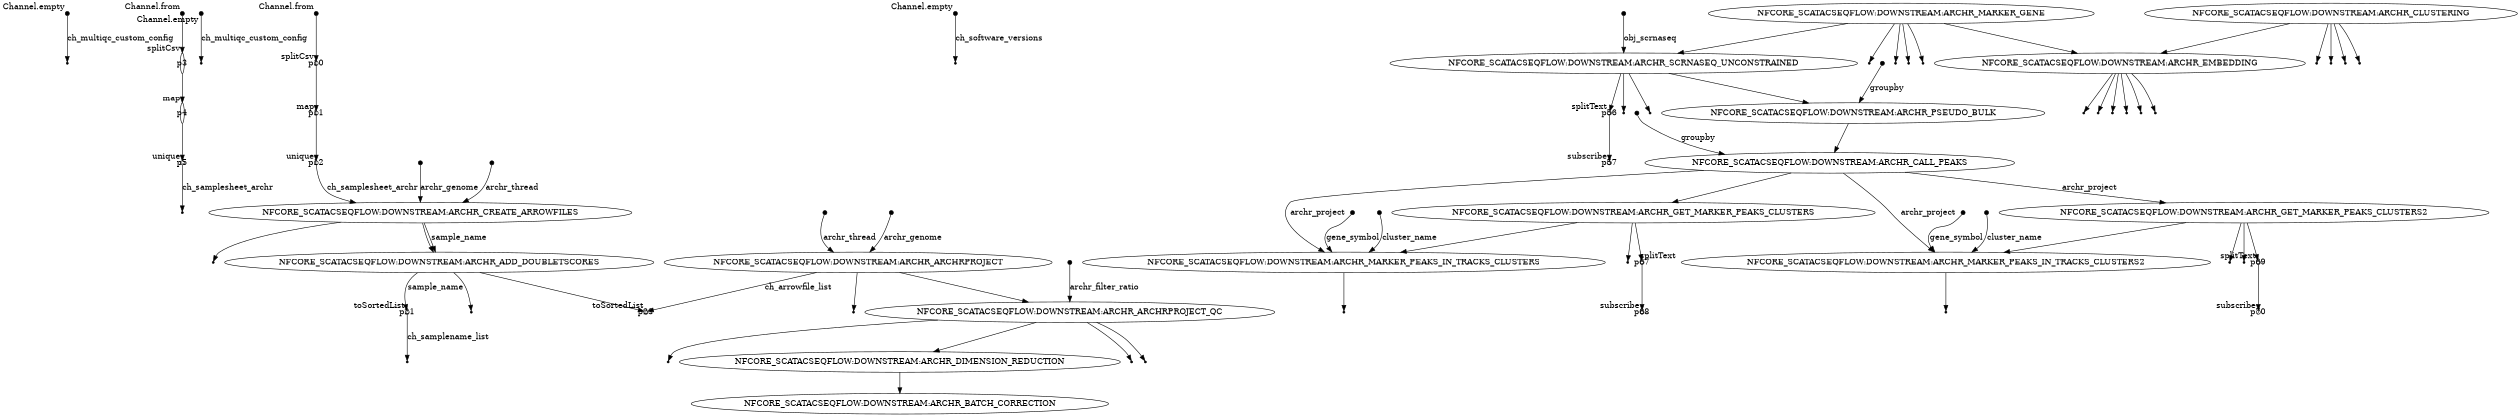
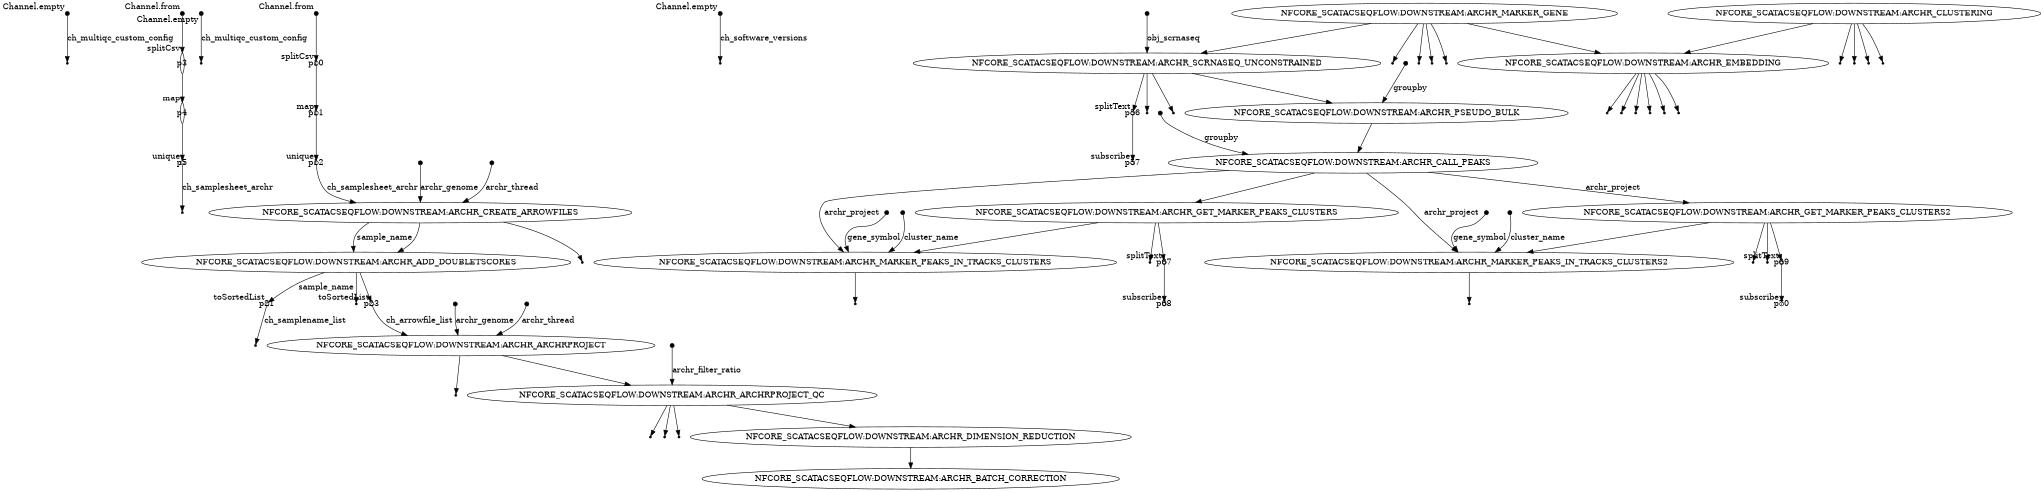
edge "NFCORE_SCATACSEQFLOW:DOWNSTREAM:ARCHR_ARCHRPROJECT" -> "p23 toSortedList": reversed
